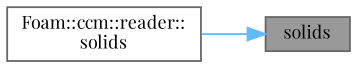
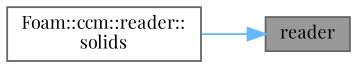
node "solids": label "solids" -> "reader"
